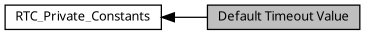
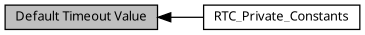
edge "Default Timeout Value" -> "RTC_Private_Constants": reversed
